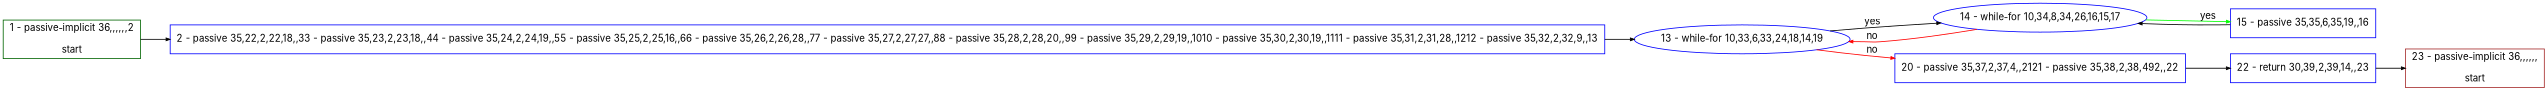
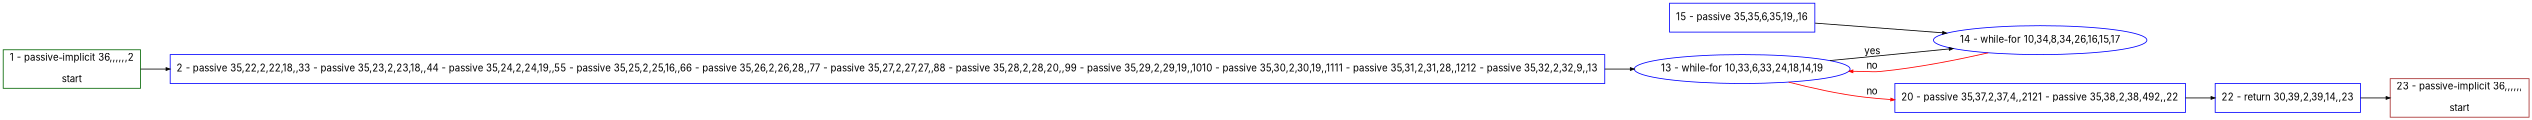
edge "14 - while-for 10,34,8,34,26,16,15,17" -> "15 - passive 35,35,6,35,19,,16": removed, label "yes"
